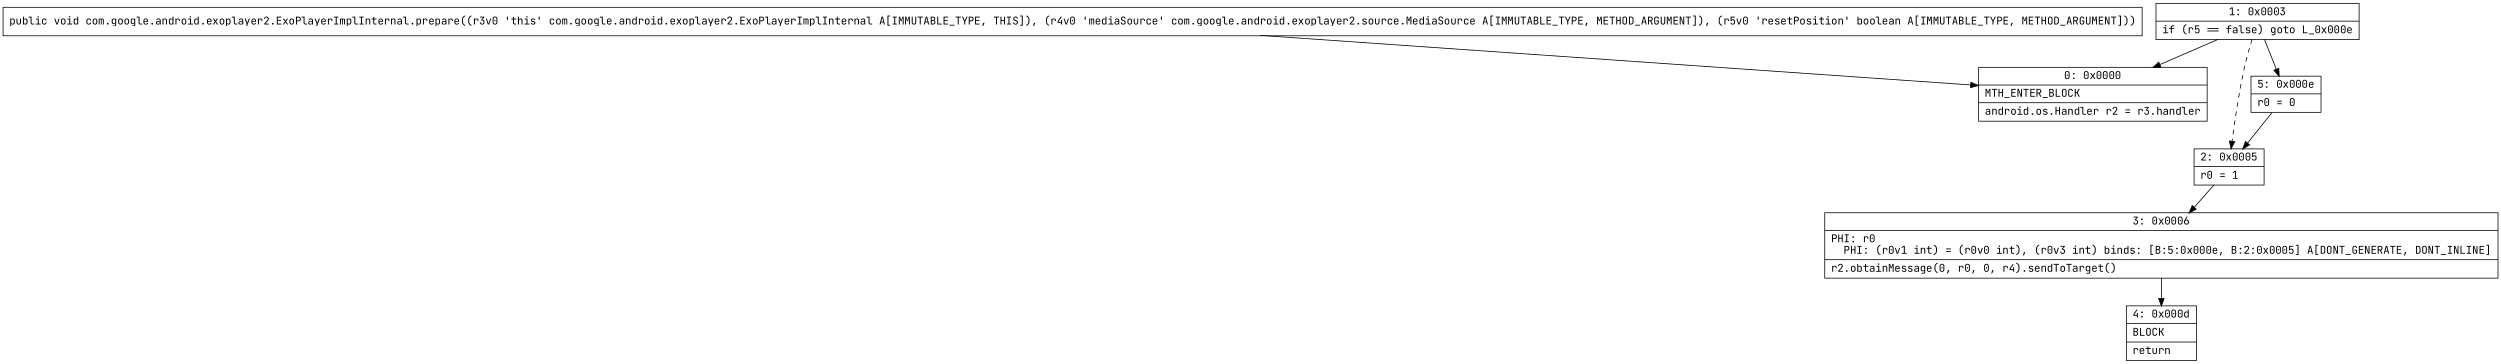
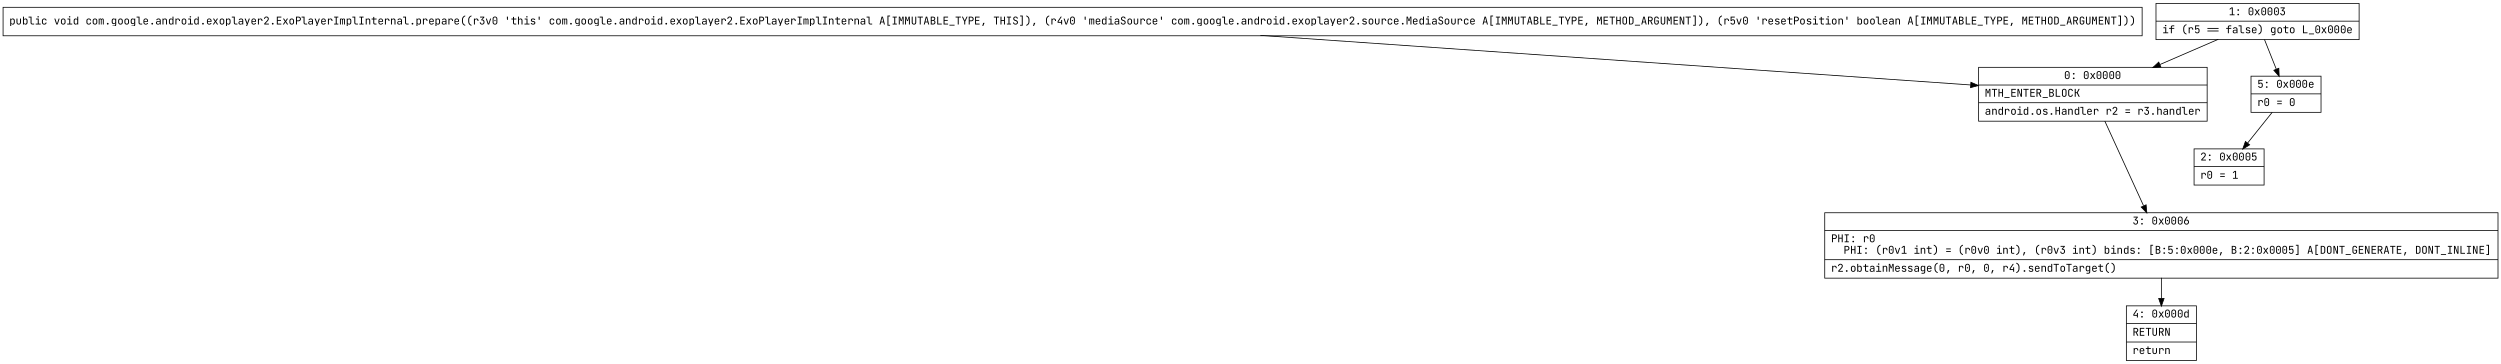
edge "1: 0x0003" -> "2: 0x0005": removed
edge "2: 0x0005" -> "3: 0x0006": now "0: 0x0000" -> "3: 0x0006"
node "4: 0x000d": text "BLOCK" -> "RETURN"
